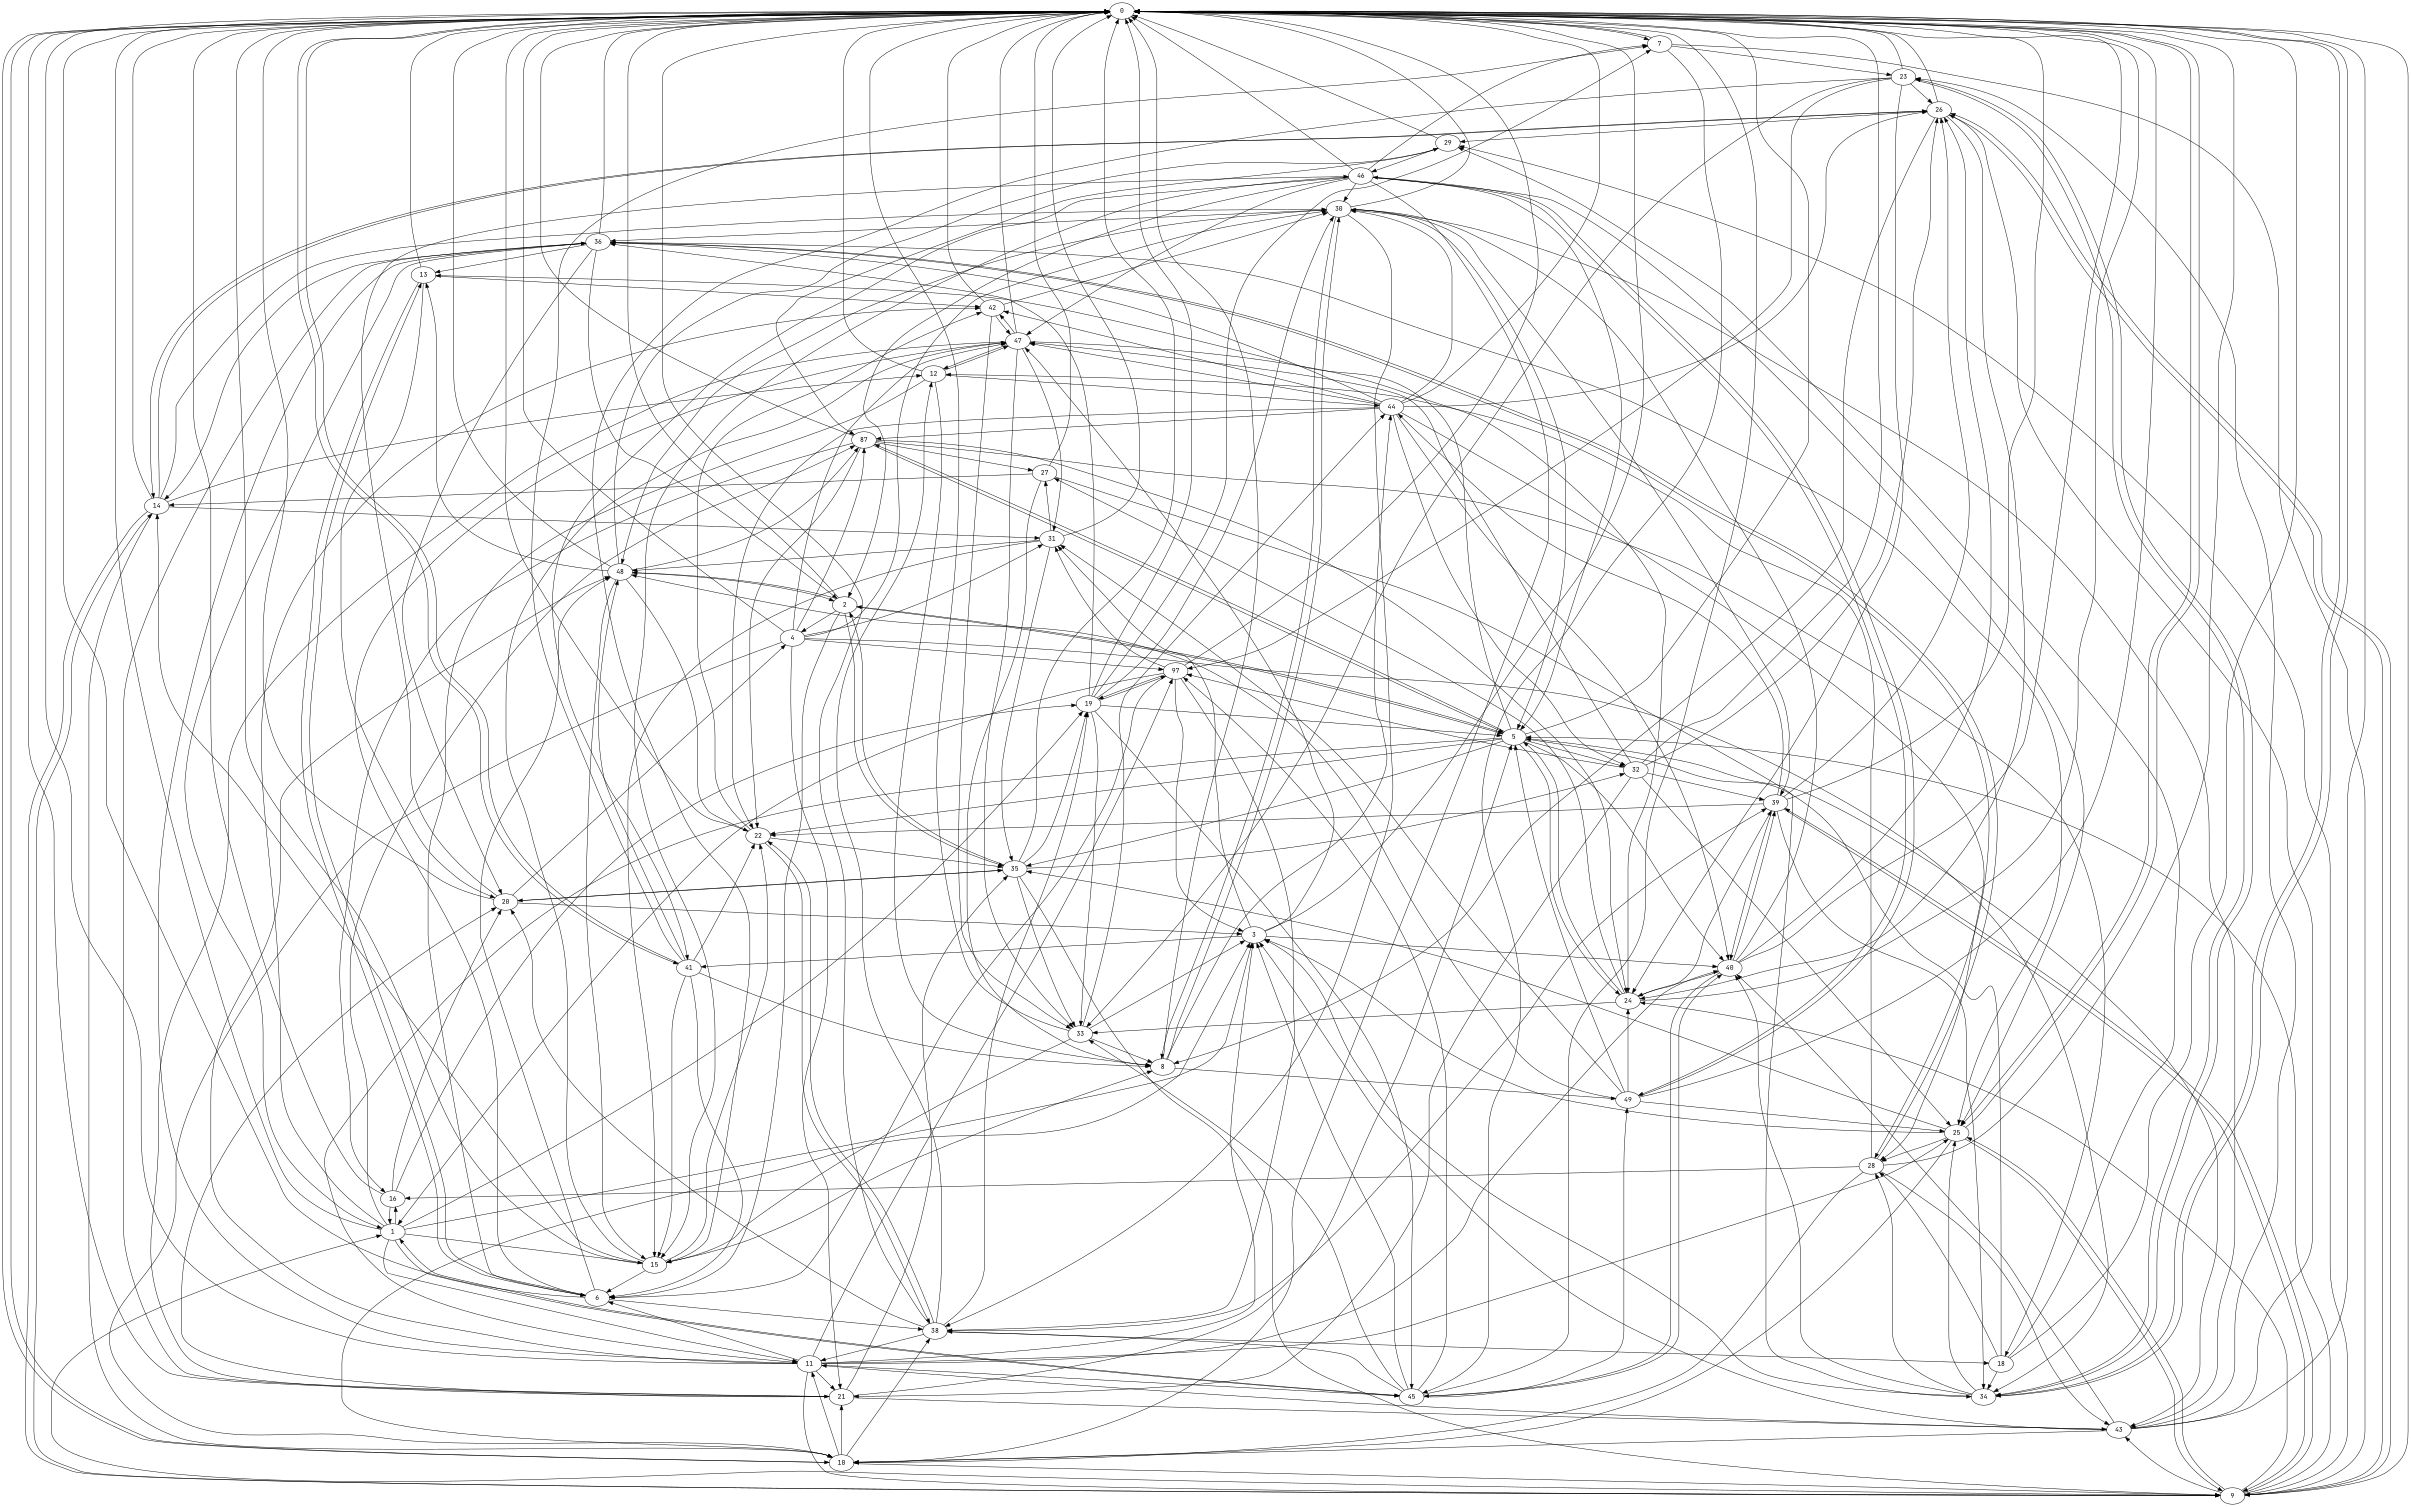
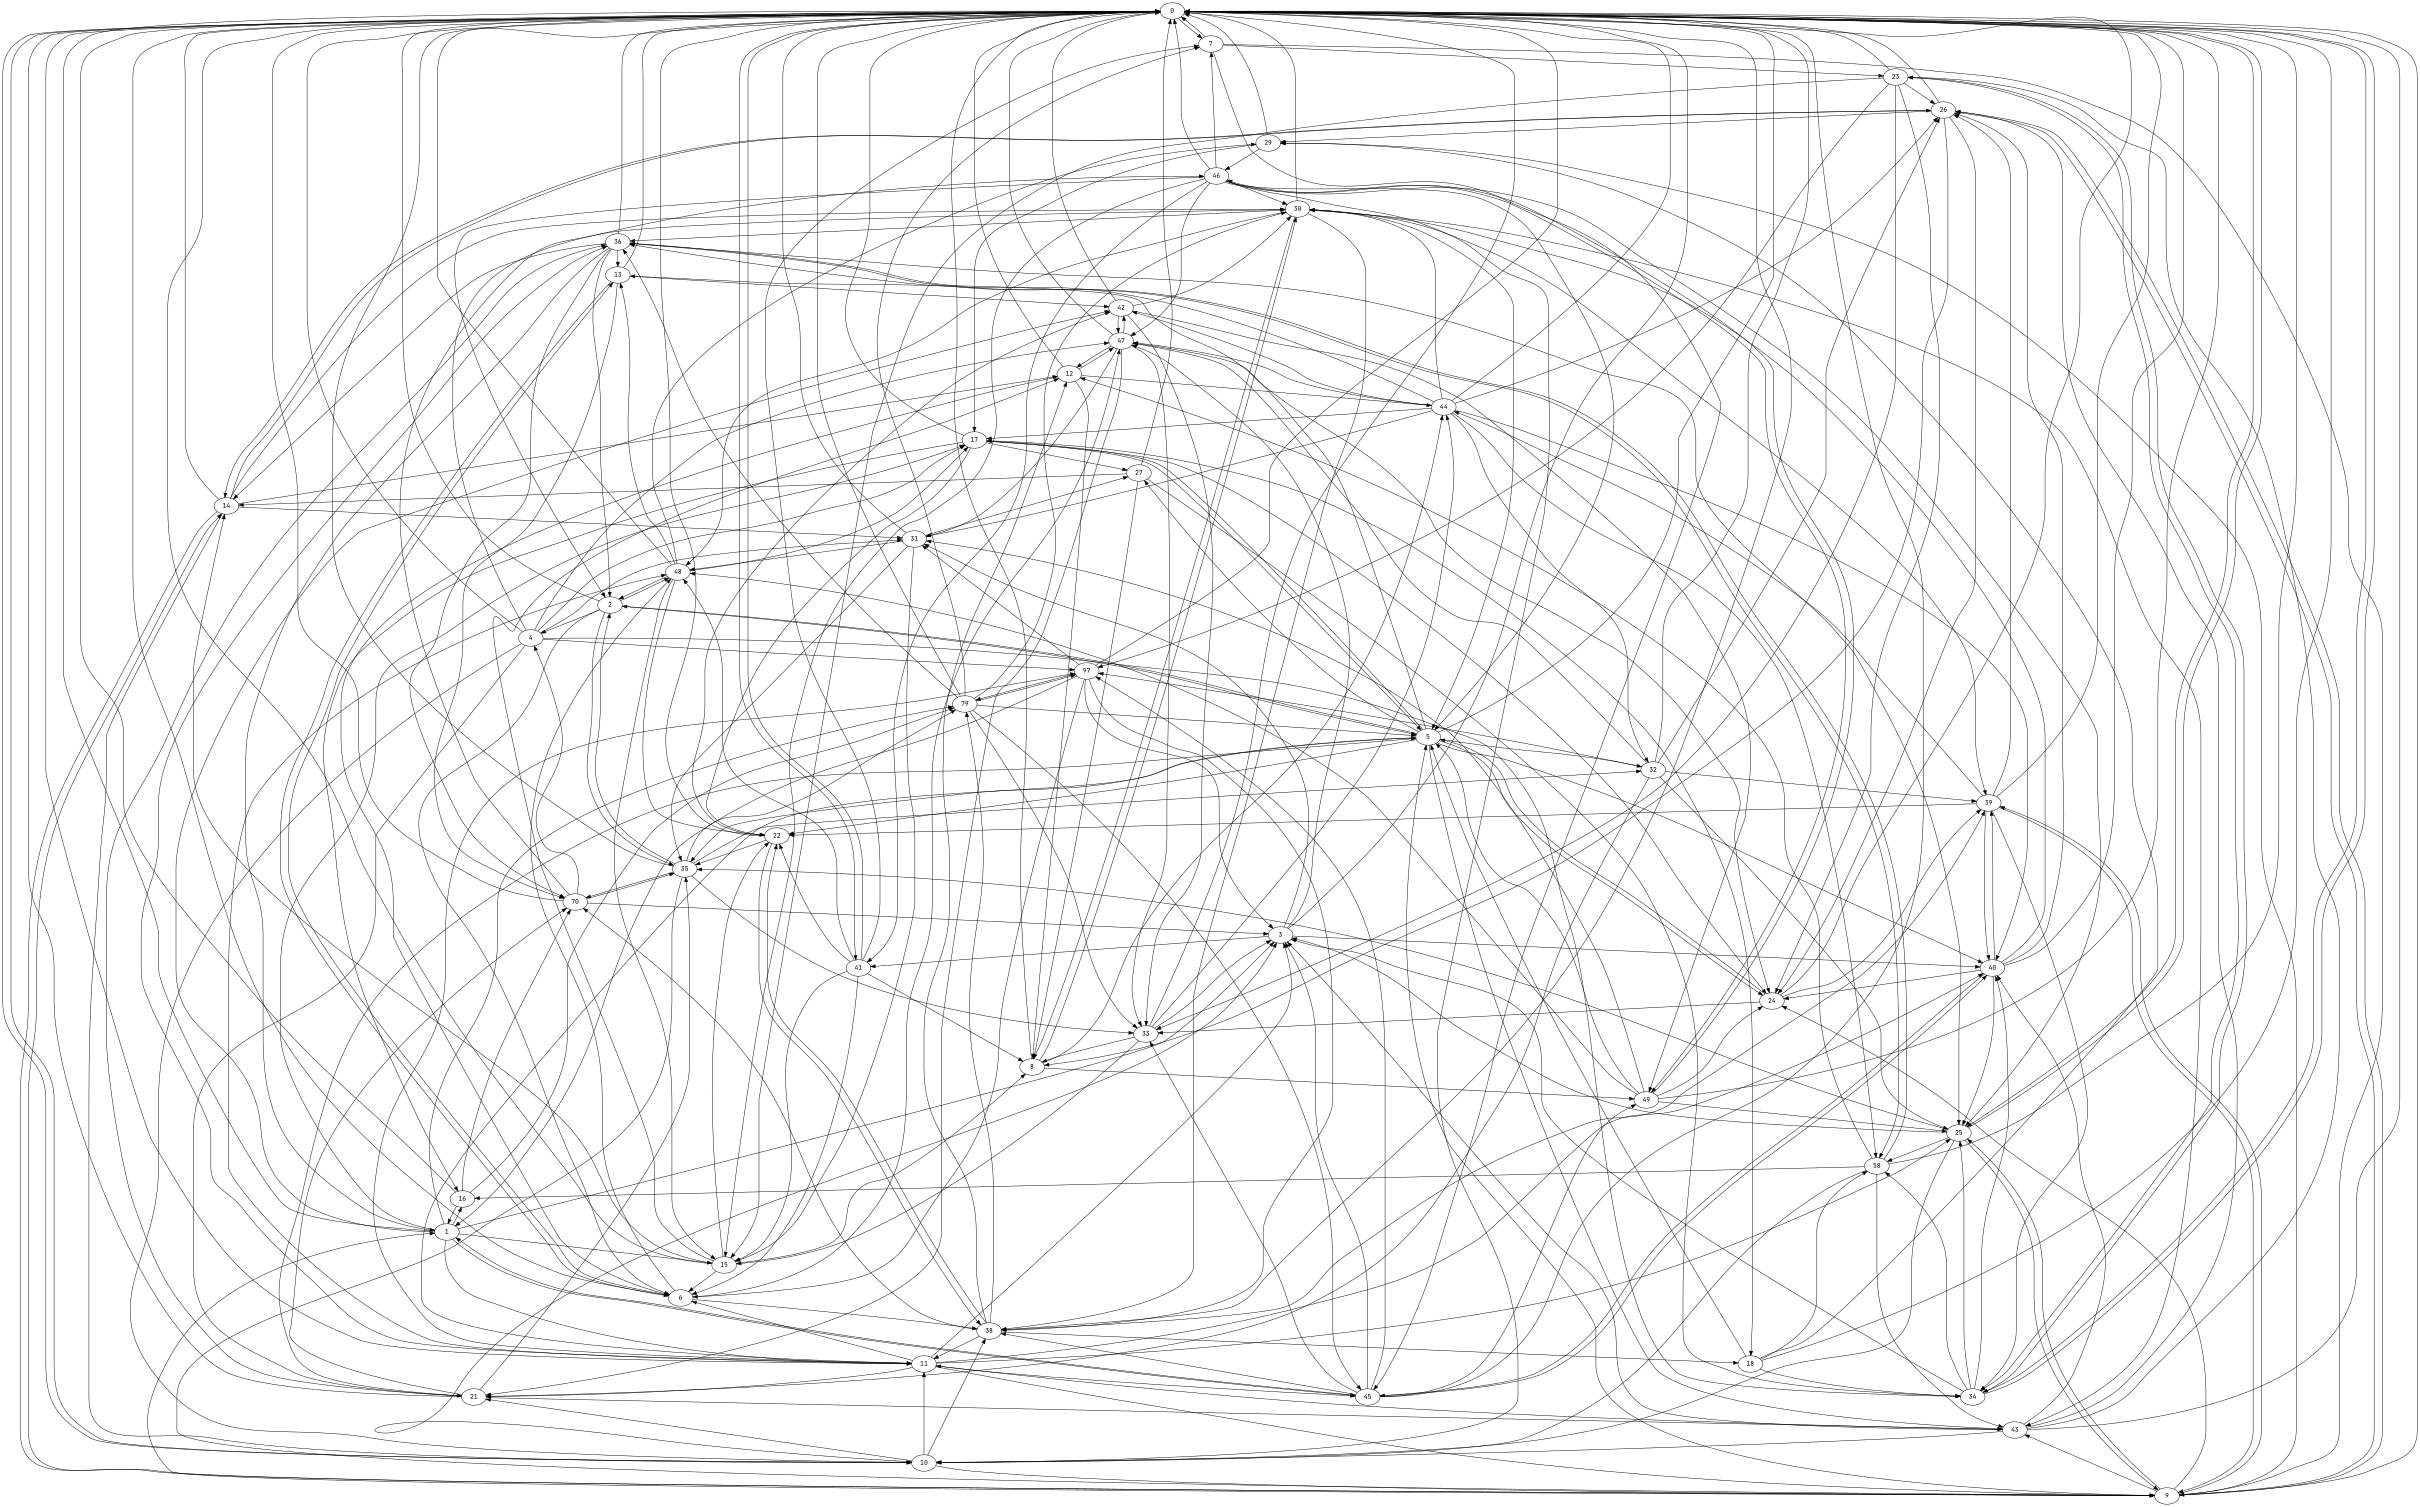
edge "44" -> "22": now "44" -> "31"
node "87": label "87" -> "17"
edge "42" -> "49": added
edge "24" -> "27": now "5" -> "27"
edge "15" -> "47": now "15" -> "12"
node "19": label "19" -> "79"
node "20": label "20" -> "70"
edge "40" -> "25": added
node "28": label "28" -> "58"
